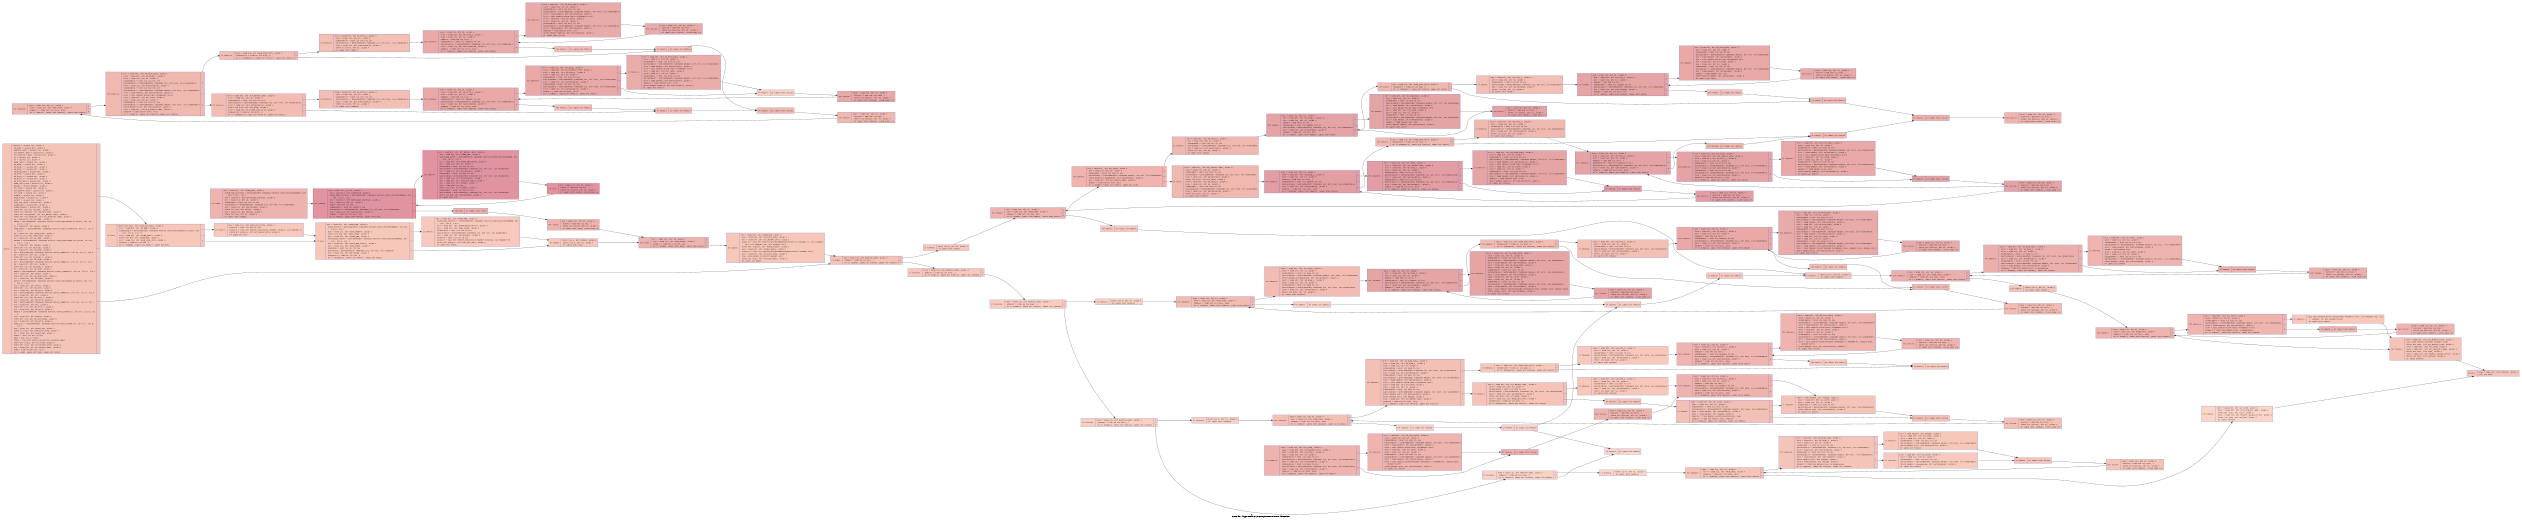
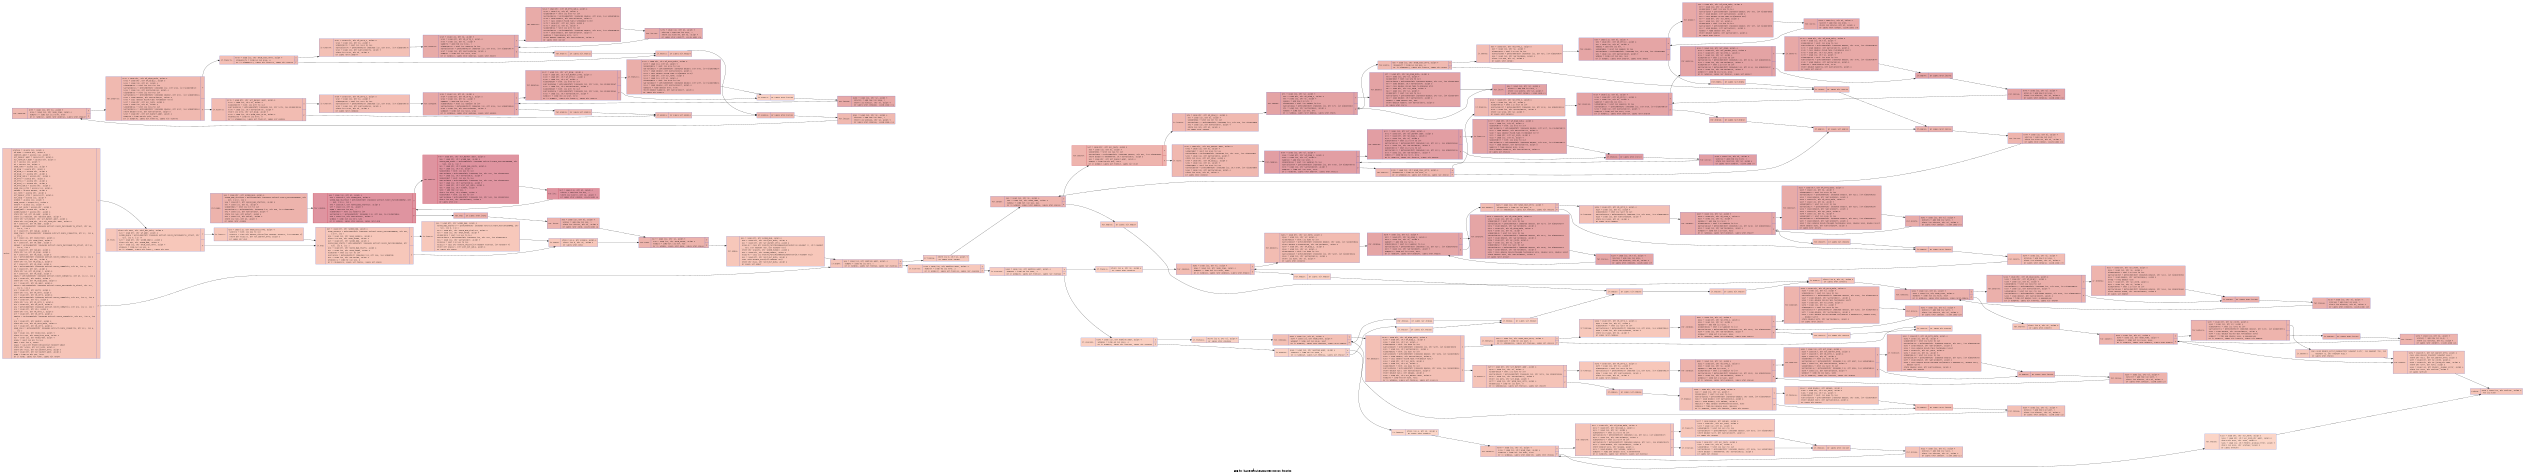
edge "for.inc148:" -> "for.cond51:": now "for.inc153:" -> "for.cond51:"
edge "for.cond326:" -> "if.then356:": now "for.cond326:" -> "for.body332:"
edge "if.end388:" -> "if.end387:": reversed
